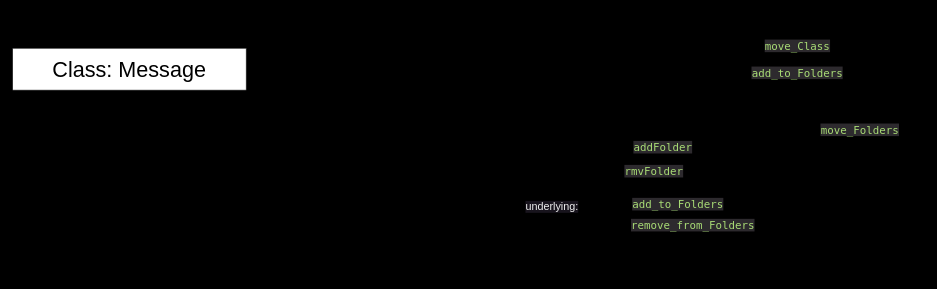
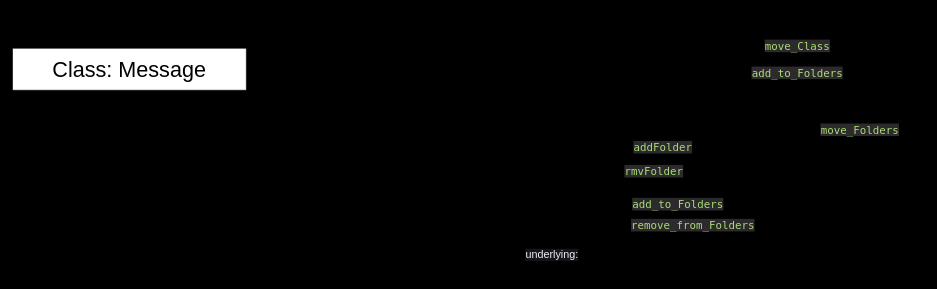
node "underlying:": moved (552, 207) -> (552, 255)
